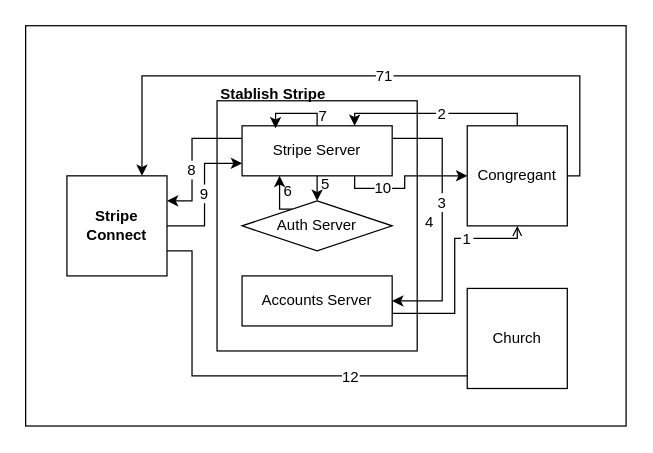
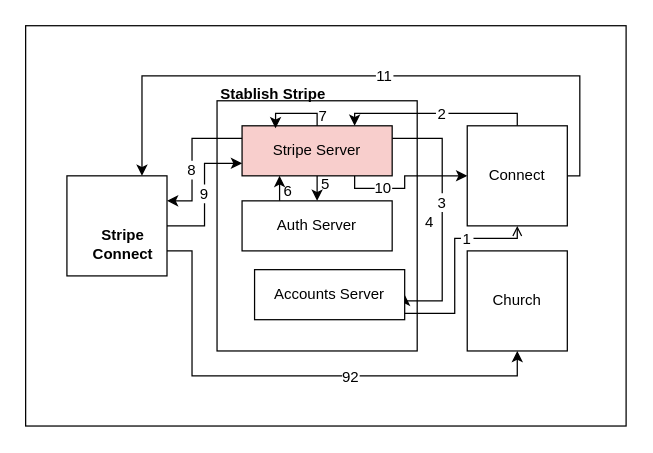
node "71": label "71" -> "11"
node "Stripe Server": fillcolor #ffffff -> #f8cecc
node "Congregant": label "Congregant" -> "Connect"
node "Stripe Connect": moved (117, 226) -> (123, 244)
node "Auth Server": shape diamond -> rectangle
node "Accounts Server": moved (317, 301) -> (329, 294)
node "Church": moved (517, 338) -> (517, 301)
node "12": label "12" -> "92"
